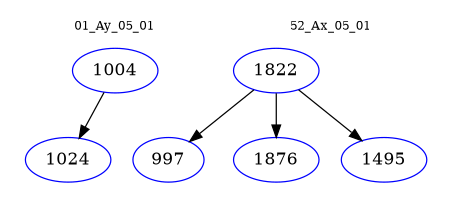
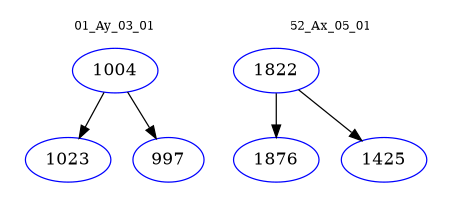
cluster "01_Ay_05_01": label "01_Ay_05_01" -> "01_Ay_03_01"
edge "1822" -> "997": now "1004" -> "997"
node "1024": label "1024" -> "1023"
node "1495": label "1495" -> "1425"
